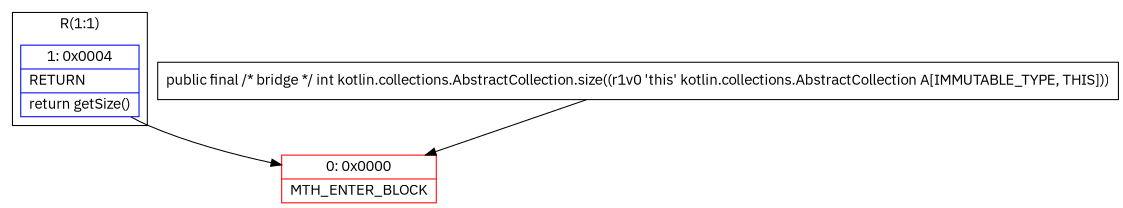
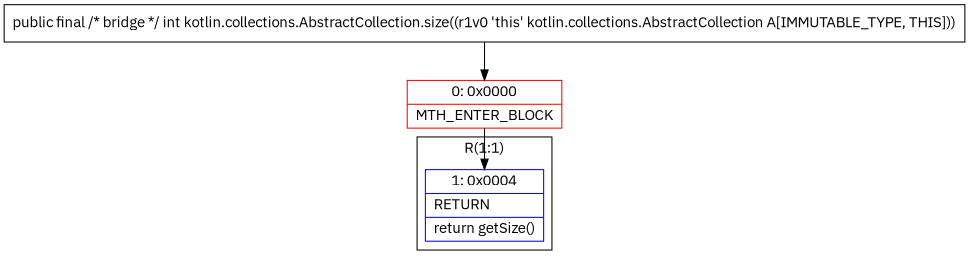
edge "1: 0x0004" -> "0: 0x0000": reversed
